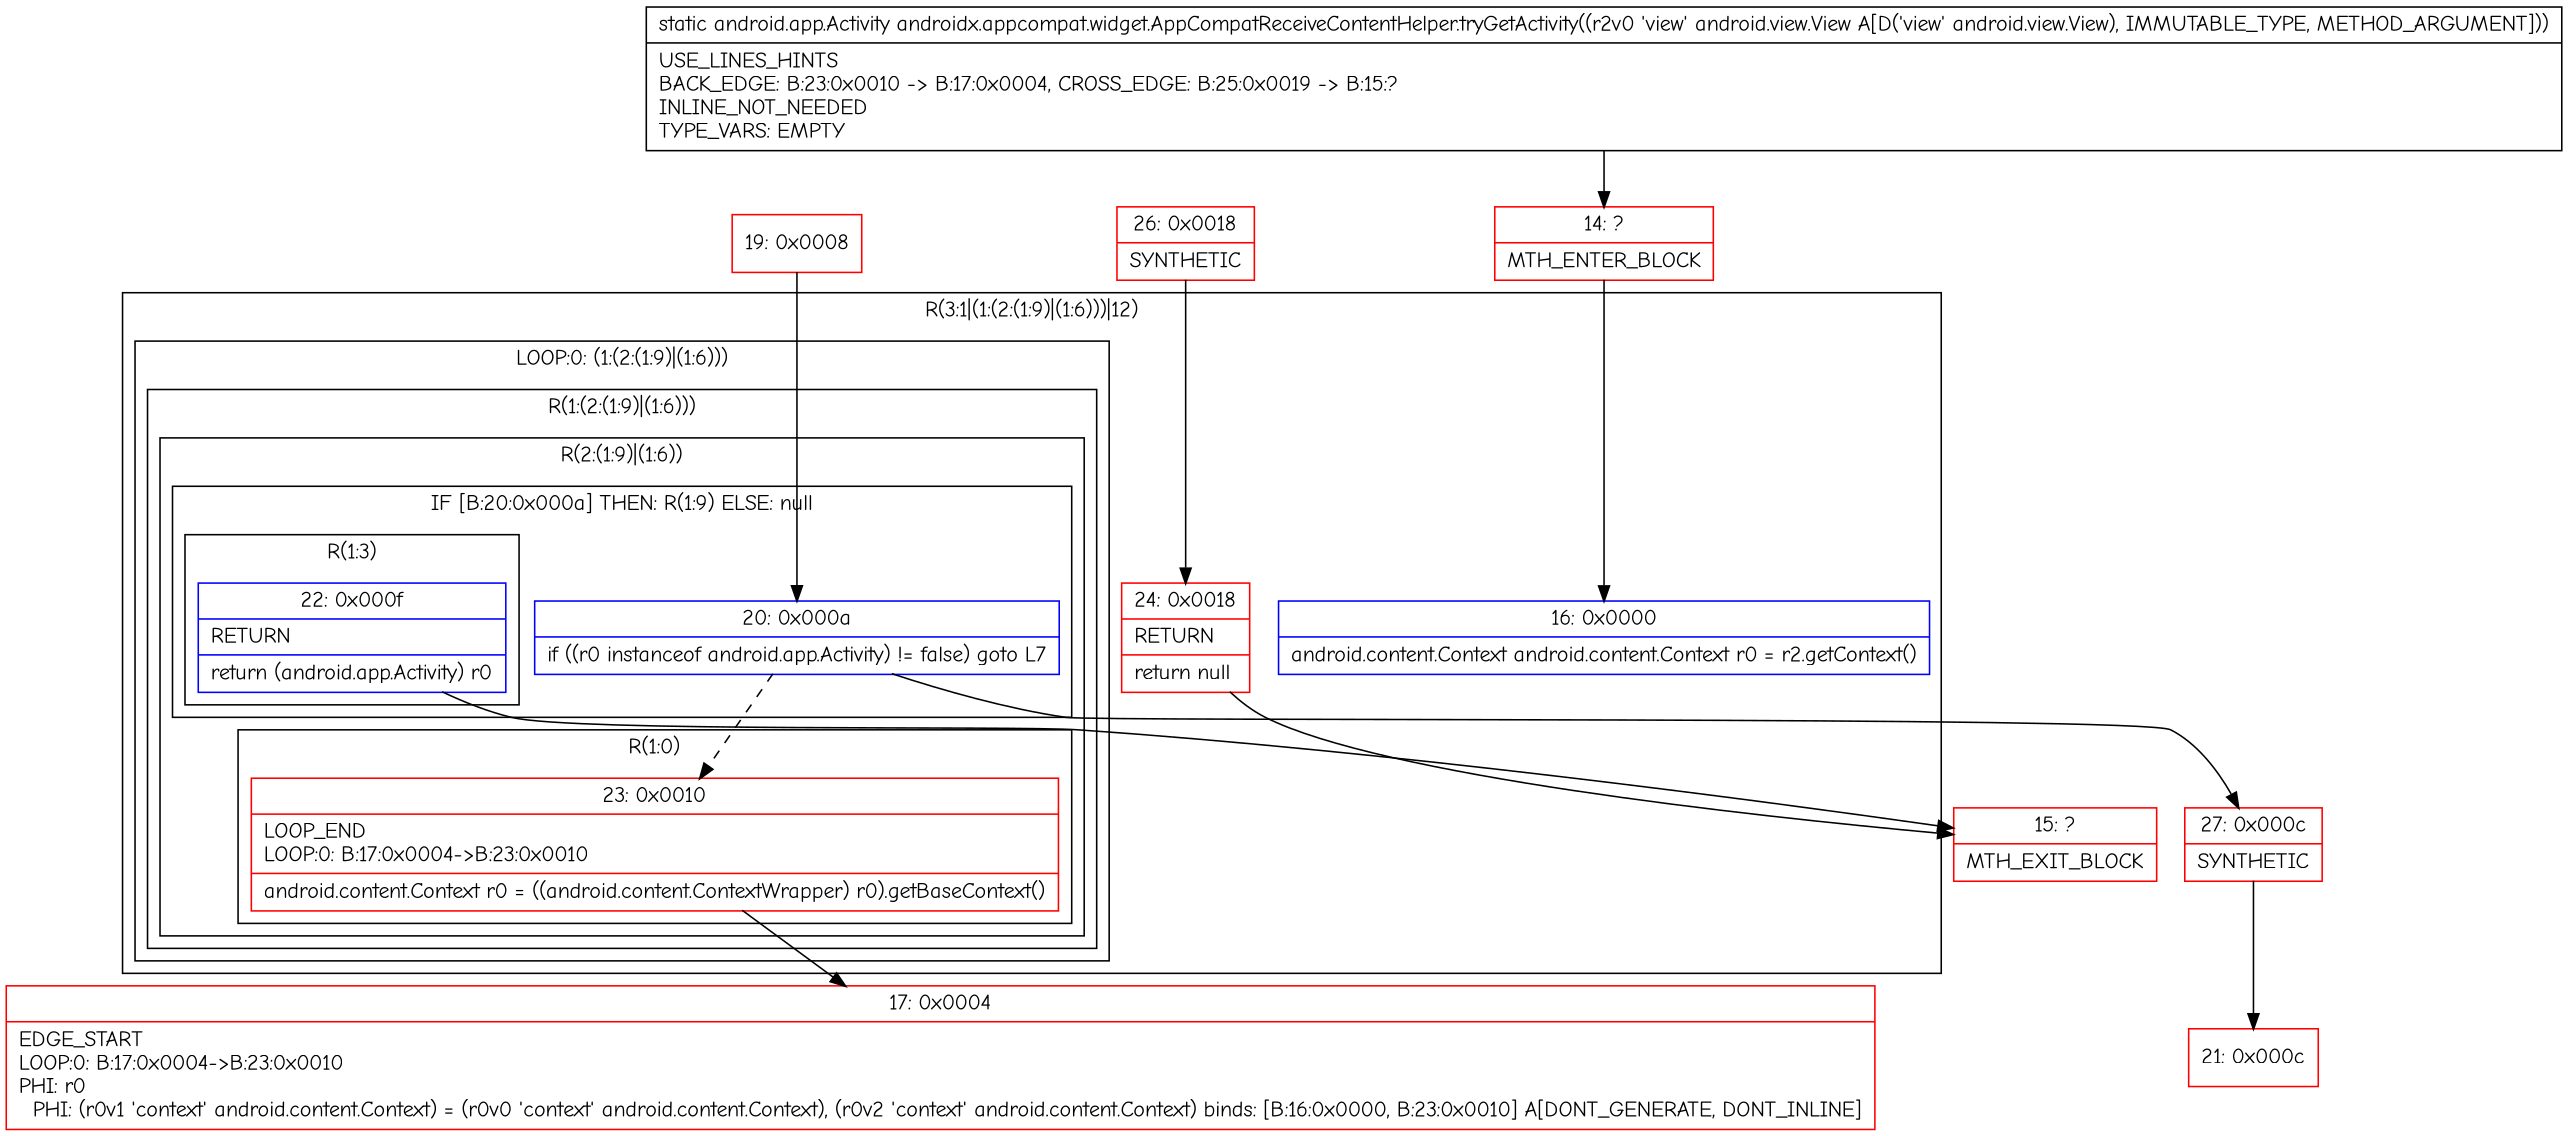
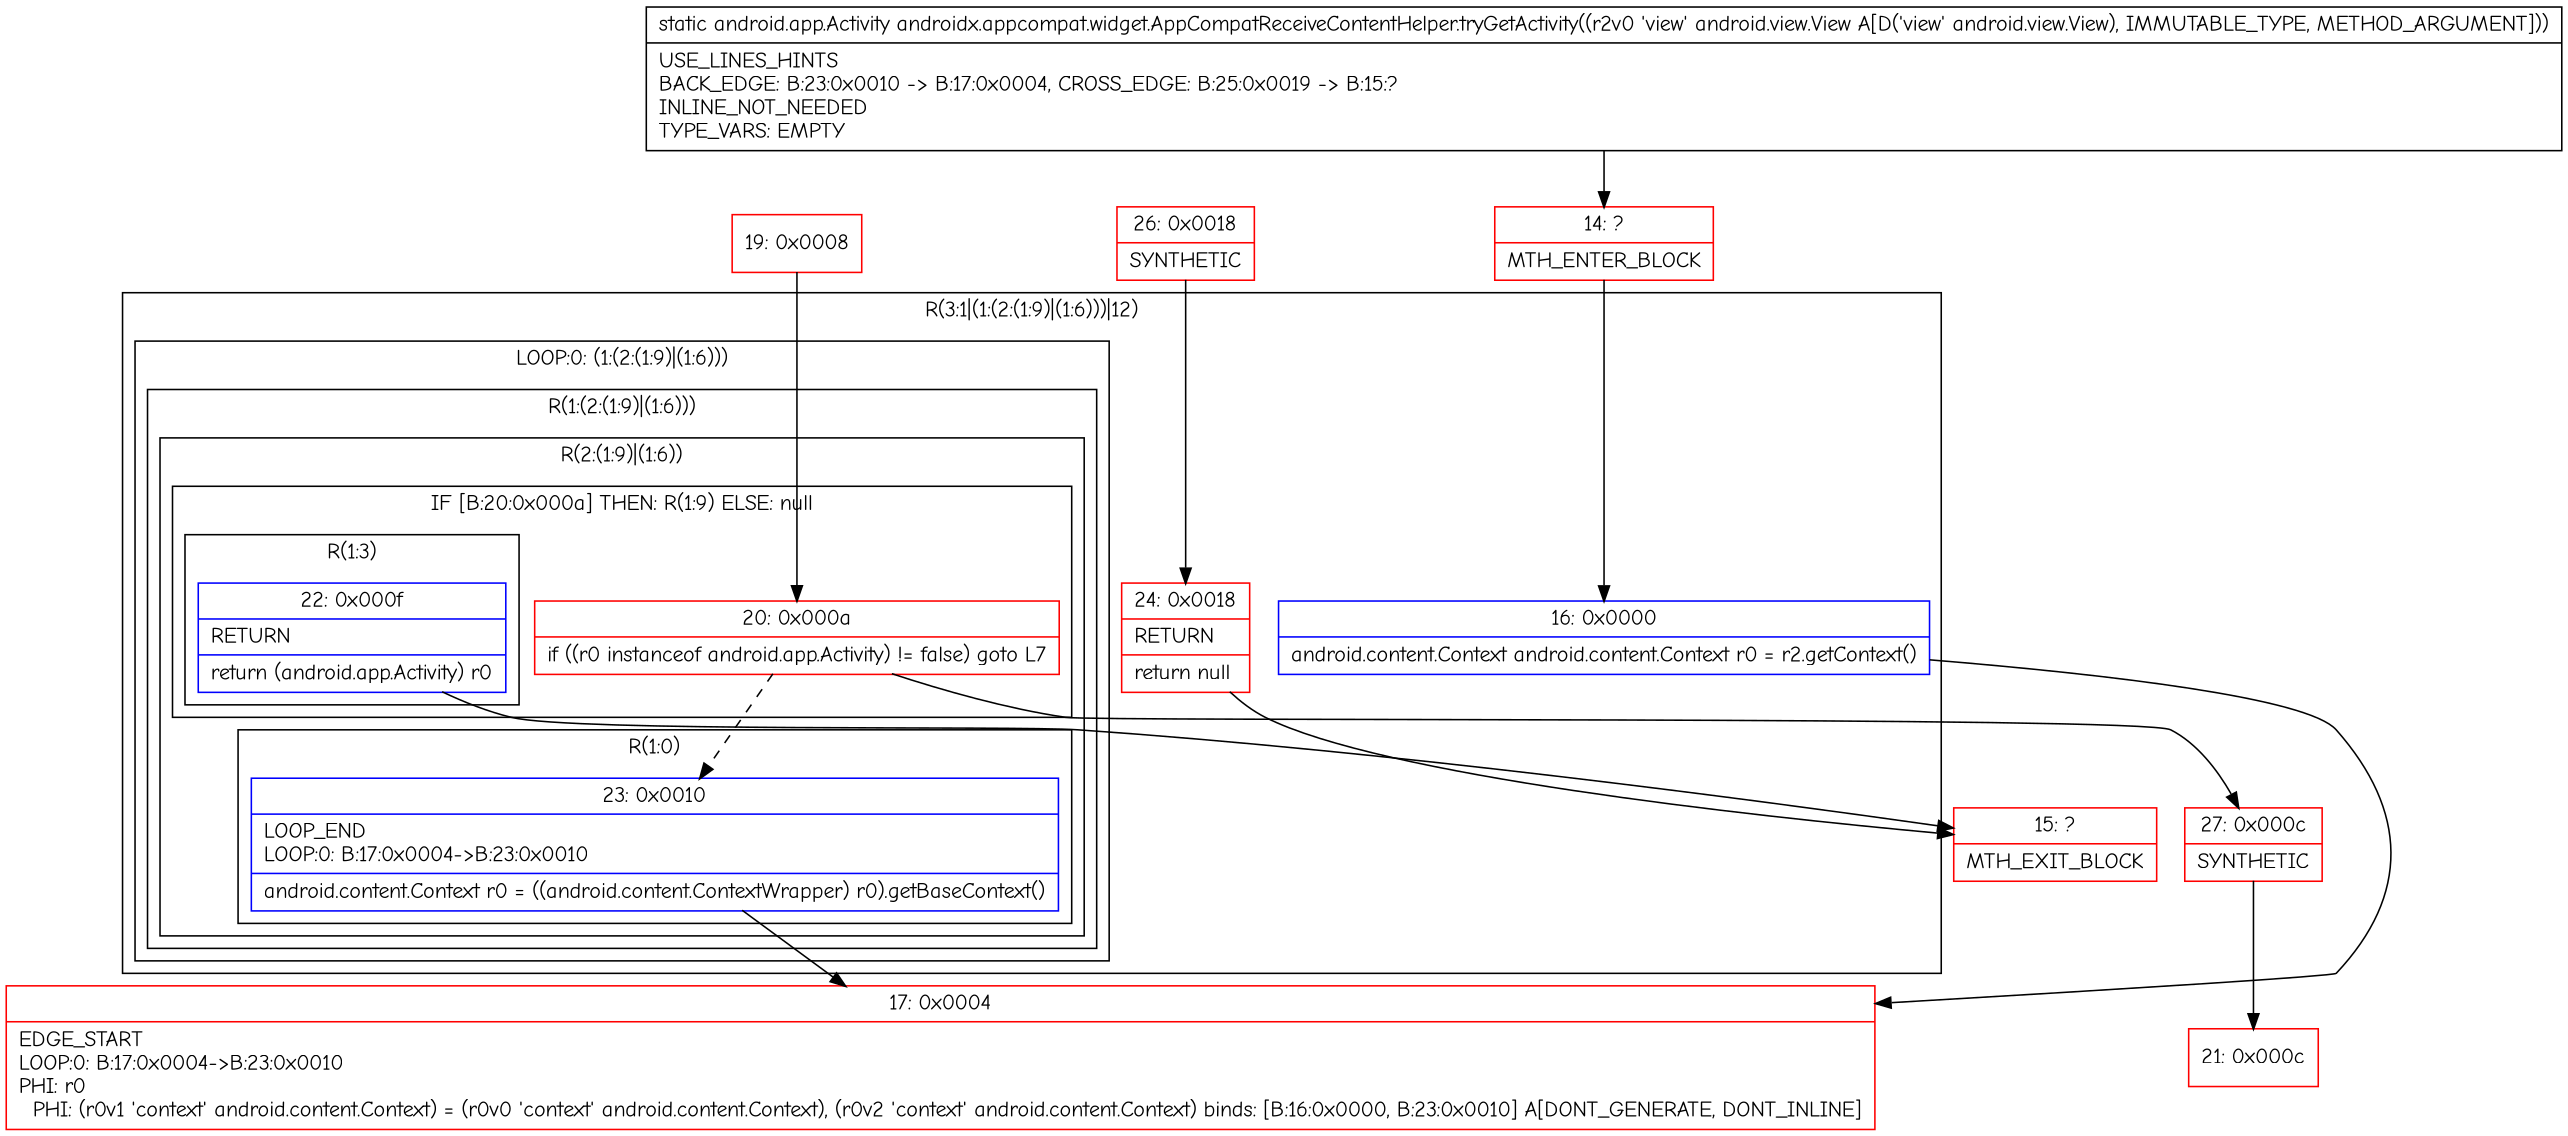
node "20: 0x000a": color blue -> red
node "23: 0x0010": color red -> blue
edge "16: 0x0000" -> "17: 0x0004": added
